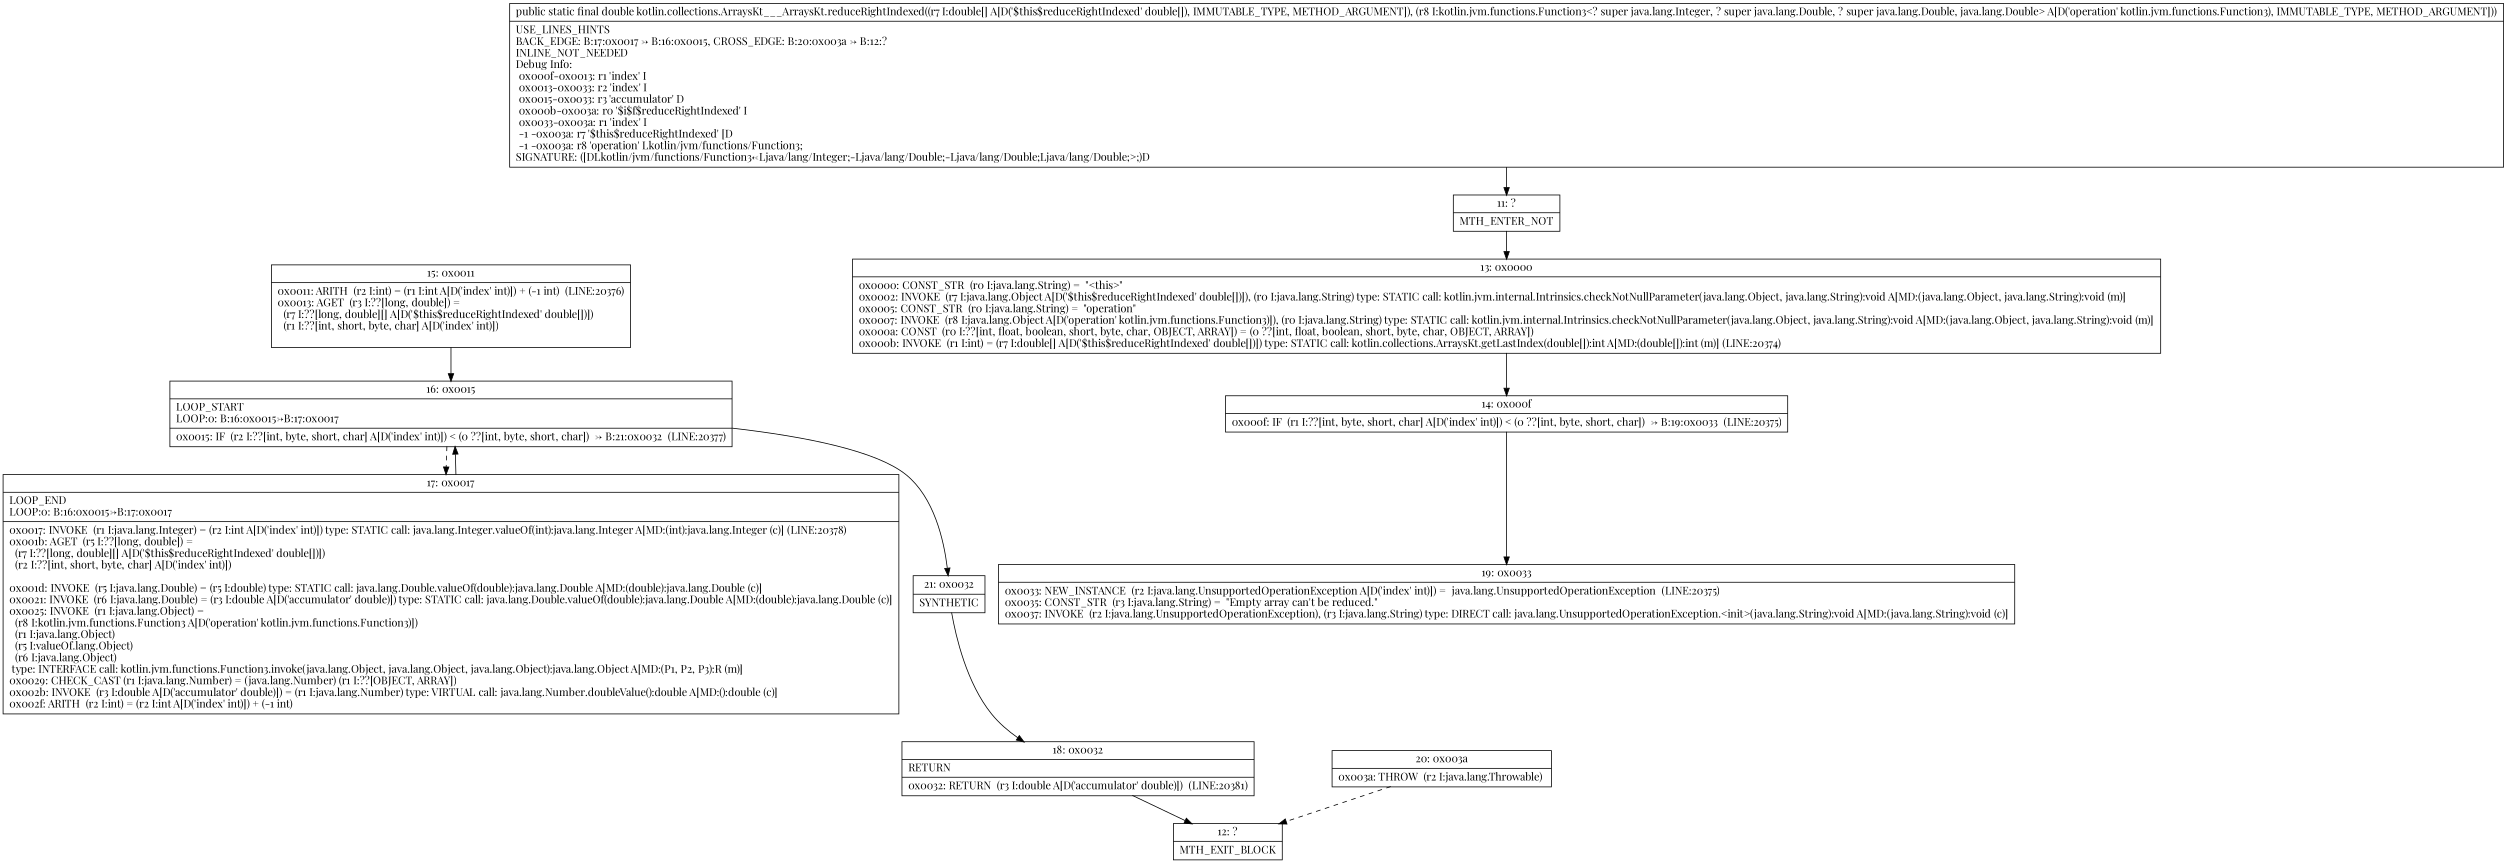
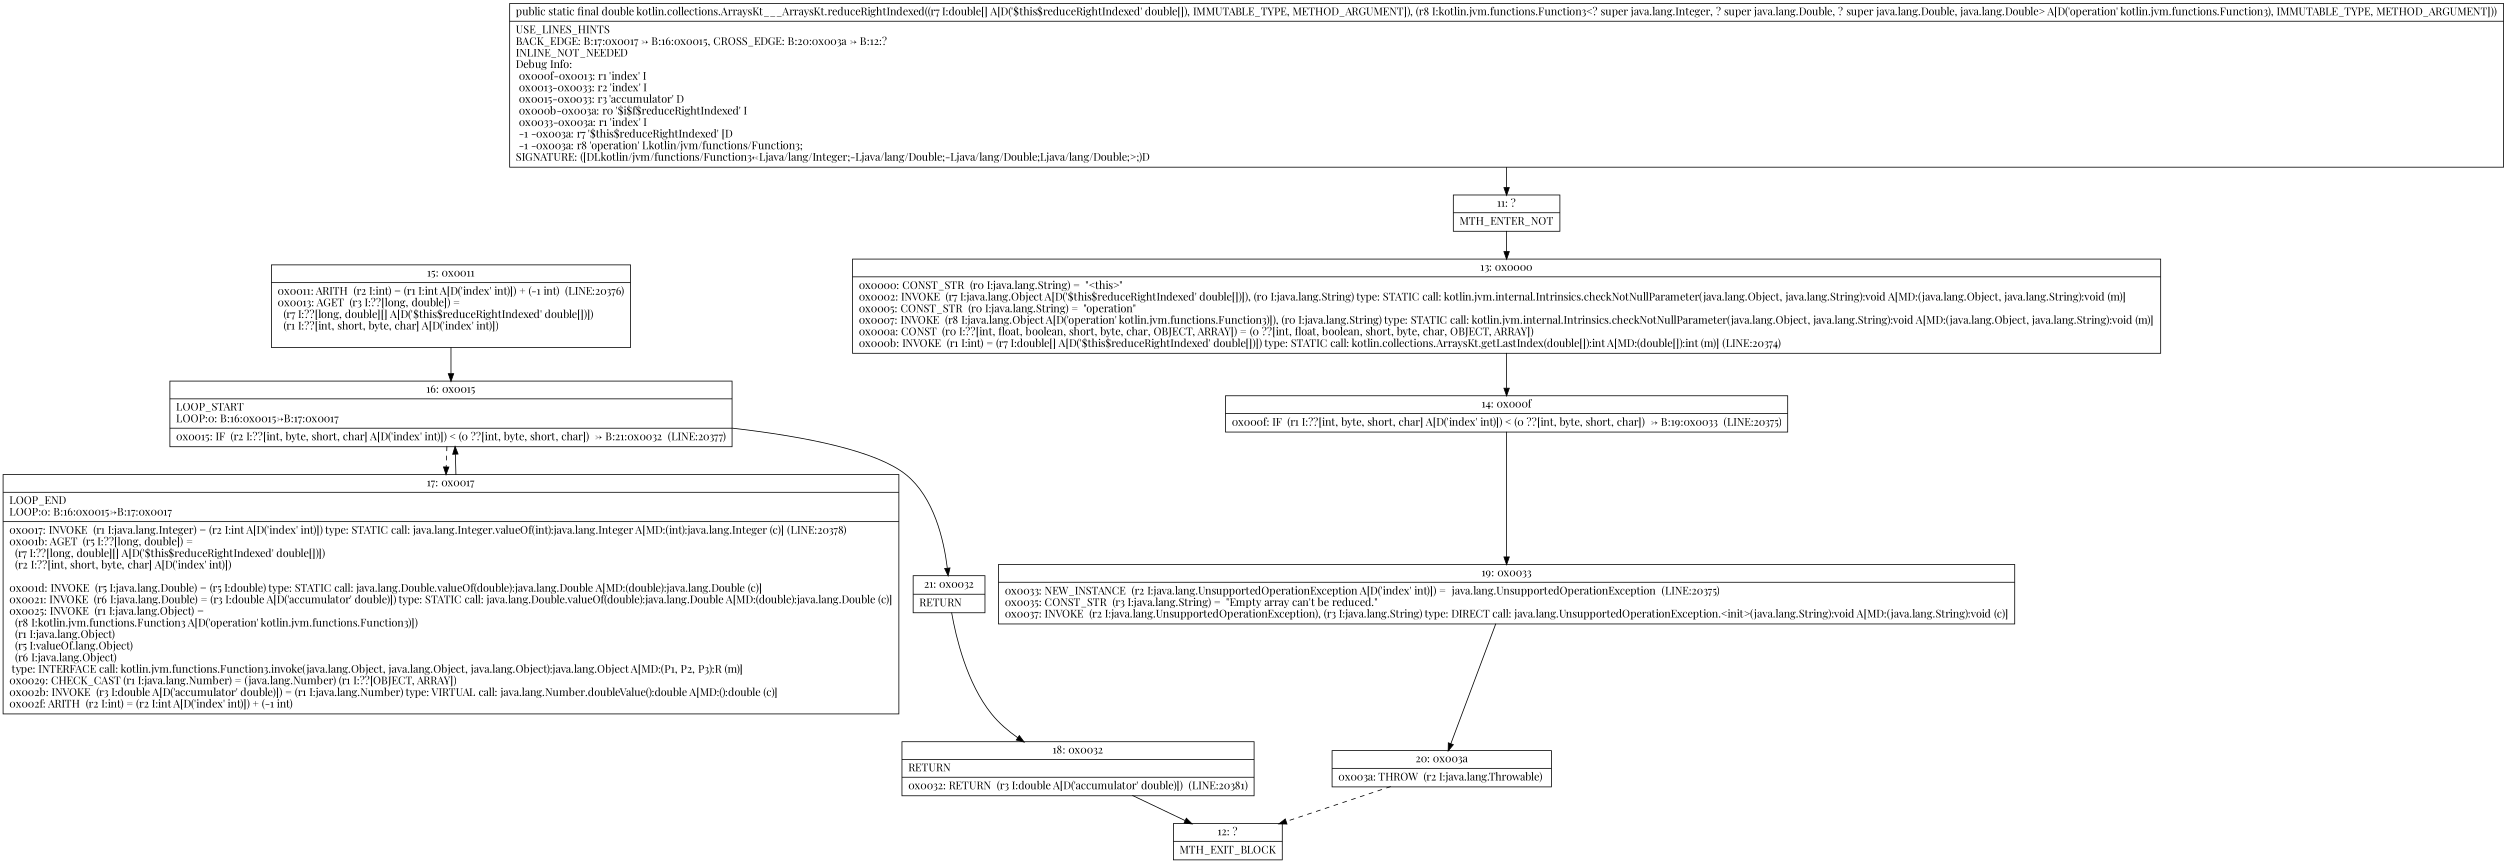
node "21: 0x0032": text "SYNTHETIC" -> "RETURN"
edge "19: 0x0033" -> "20: 0x003a": added
